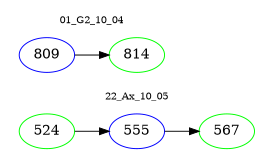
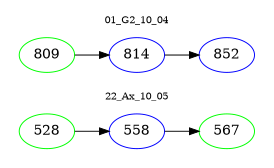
node "809": color blue -> green
node "814": color green -> blue
node "852": added
node "524": label "524" -> "528"
node "555": label "555" -> "558"
